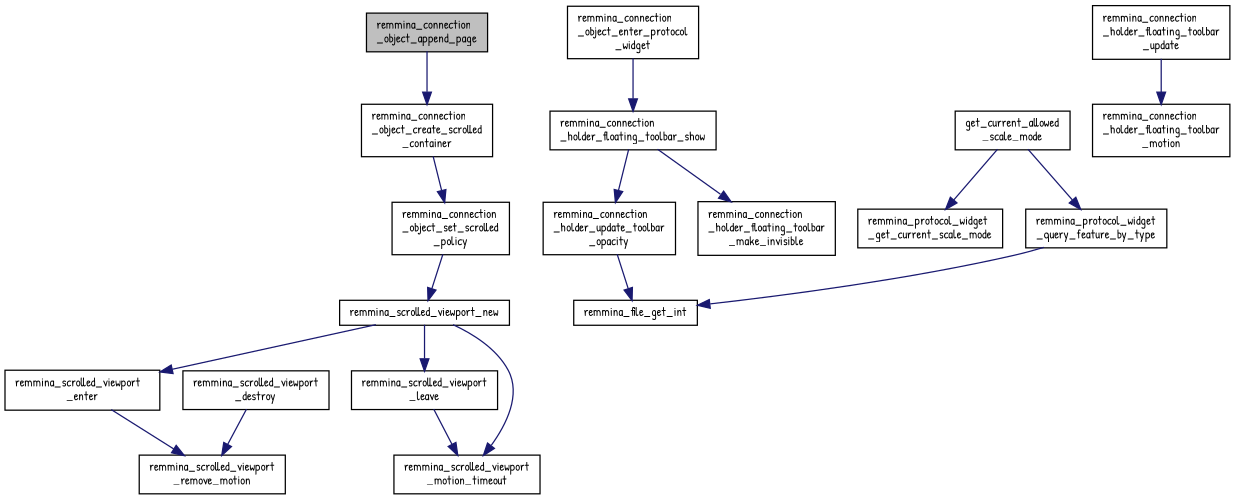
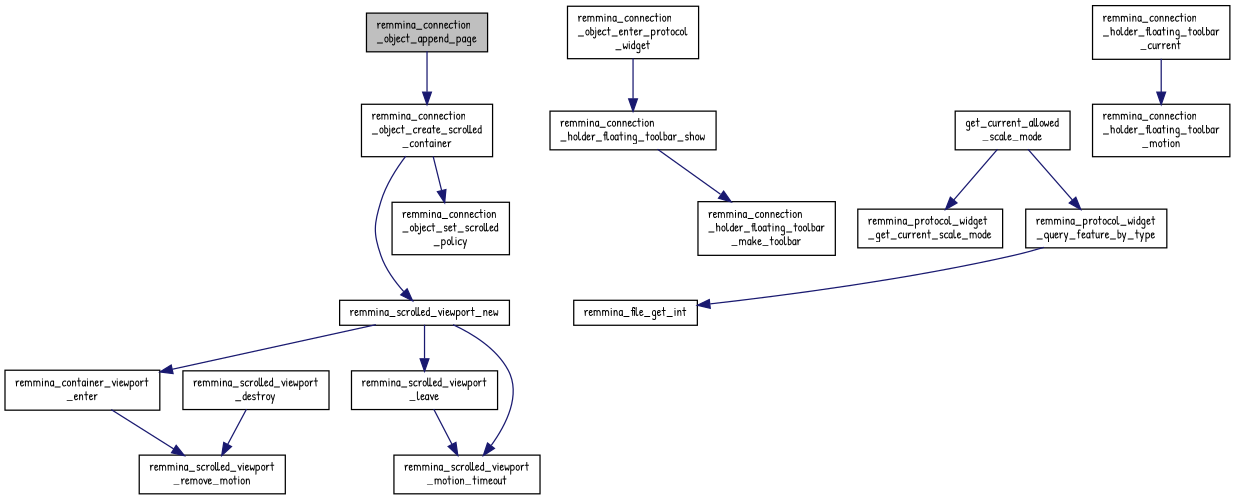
node "remmina_connection _holder_floating_toolbar _update": label "remmina_connection _holder_floating_toolbar _update" -> "remmina_connection _holder_floating_toolbar _current"
node "remmina_connection _holder_update_toolbar _opacity": removed
node "remmina_connection _holder_floating_toolbar _make_invisible": label "remmina_connection _holder_floating_toolbar _make_invisible" -> "remmina_connection _holder_floating_toolbar _make_toolbar"
edge "remmina_connection _object_set_scrolled _policy" -> "remmina_scrolled_viewport_new": now "remmina_connection _object_create_scrolled _container" -> "remmina_scrolled_viewport_new"
node "remmina_scrolled_viewport _enter": label "remmina_scrolled_viewport _enter" -> "remmina_container_viewport _enter"
